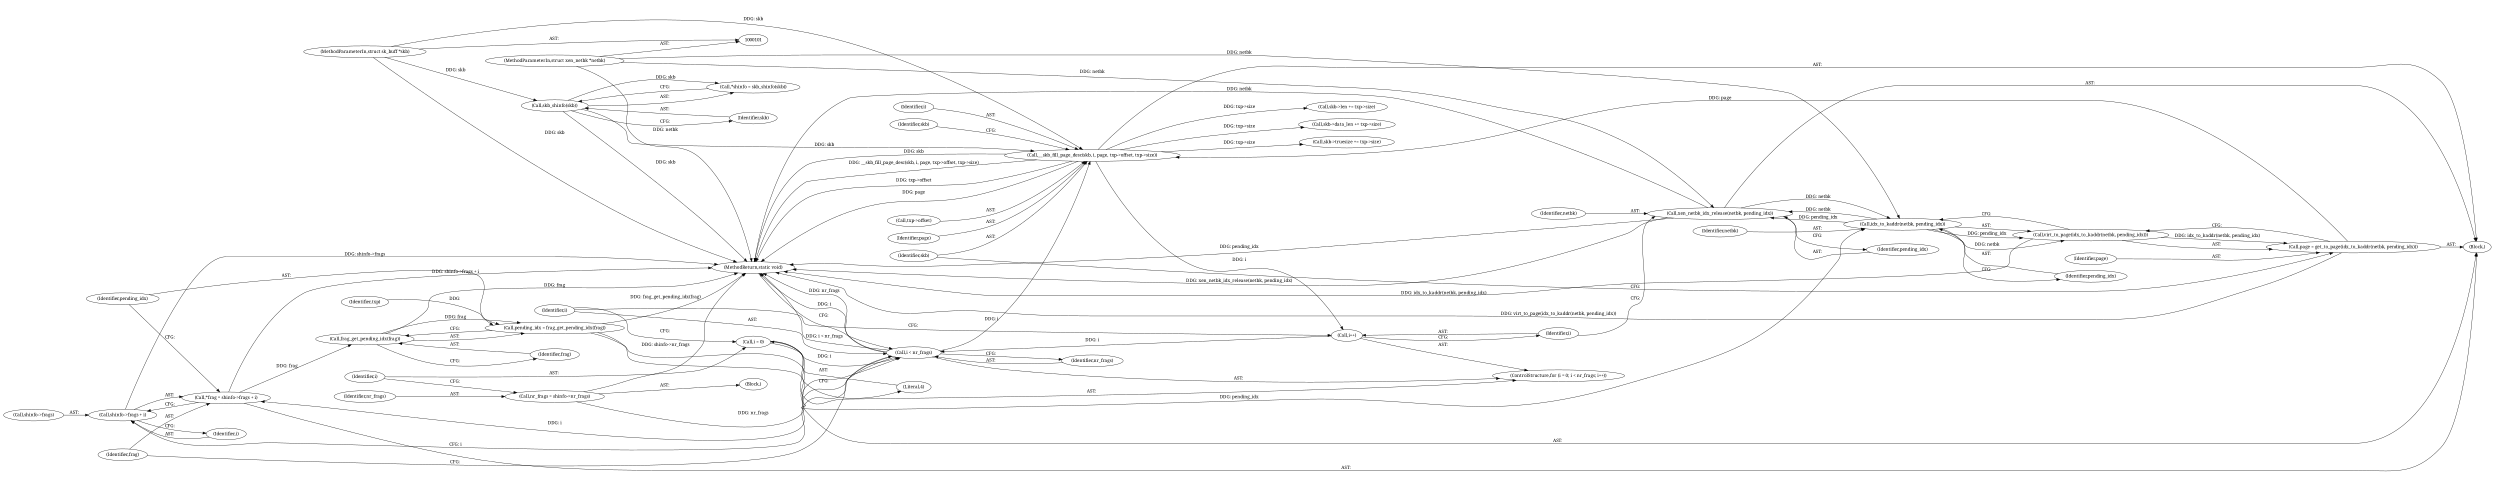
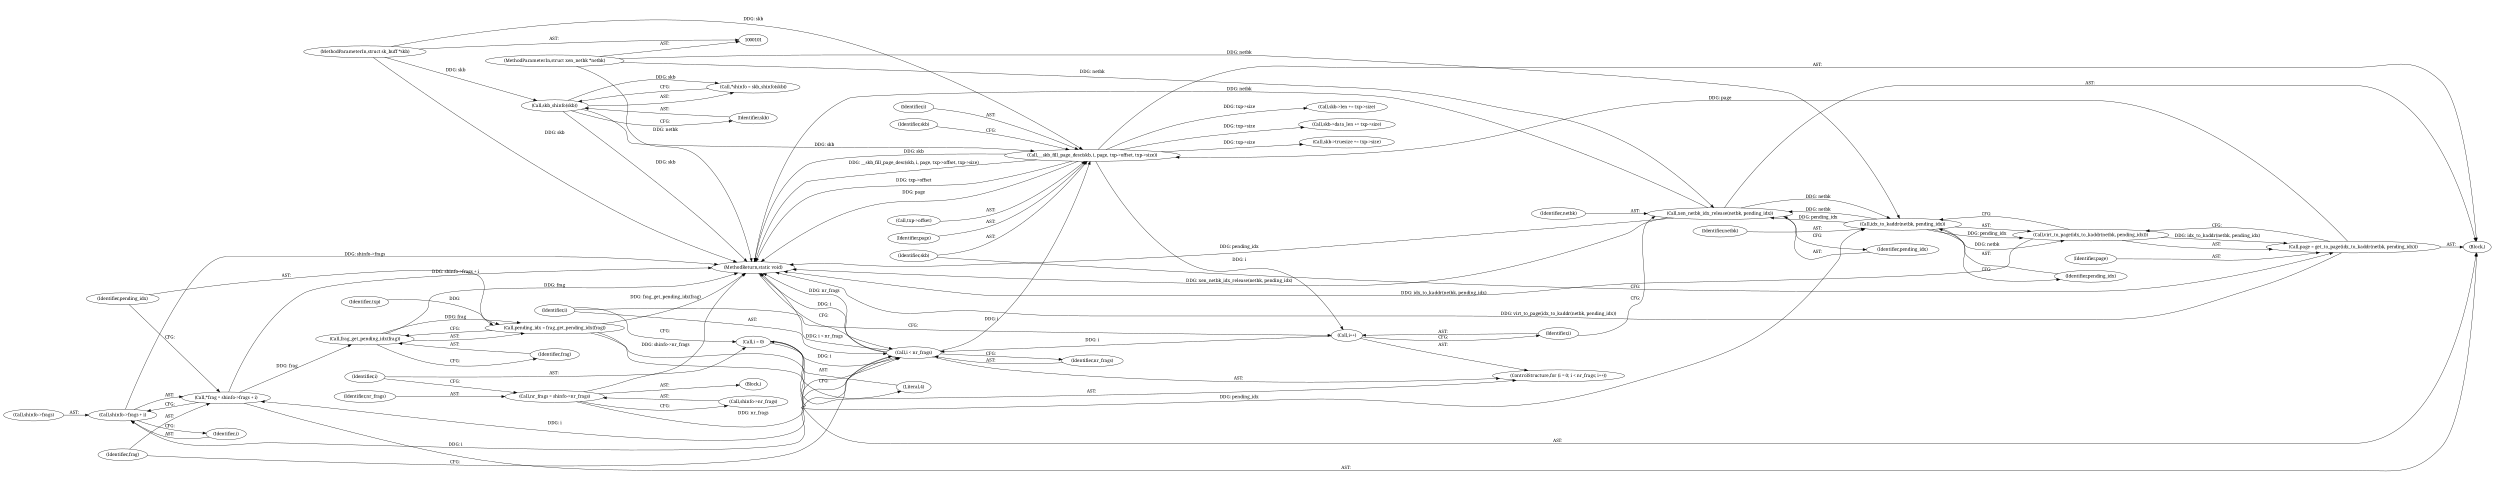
node "(Call,shinfo->nr_frags)": added
edge "(Call,i < nr_frags)" -> "(Call,shinfo->frags + i)": label "CFG: i" -> "DDG: i"
